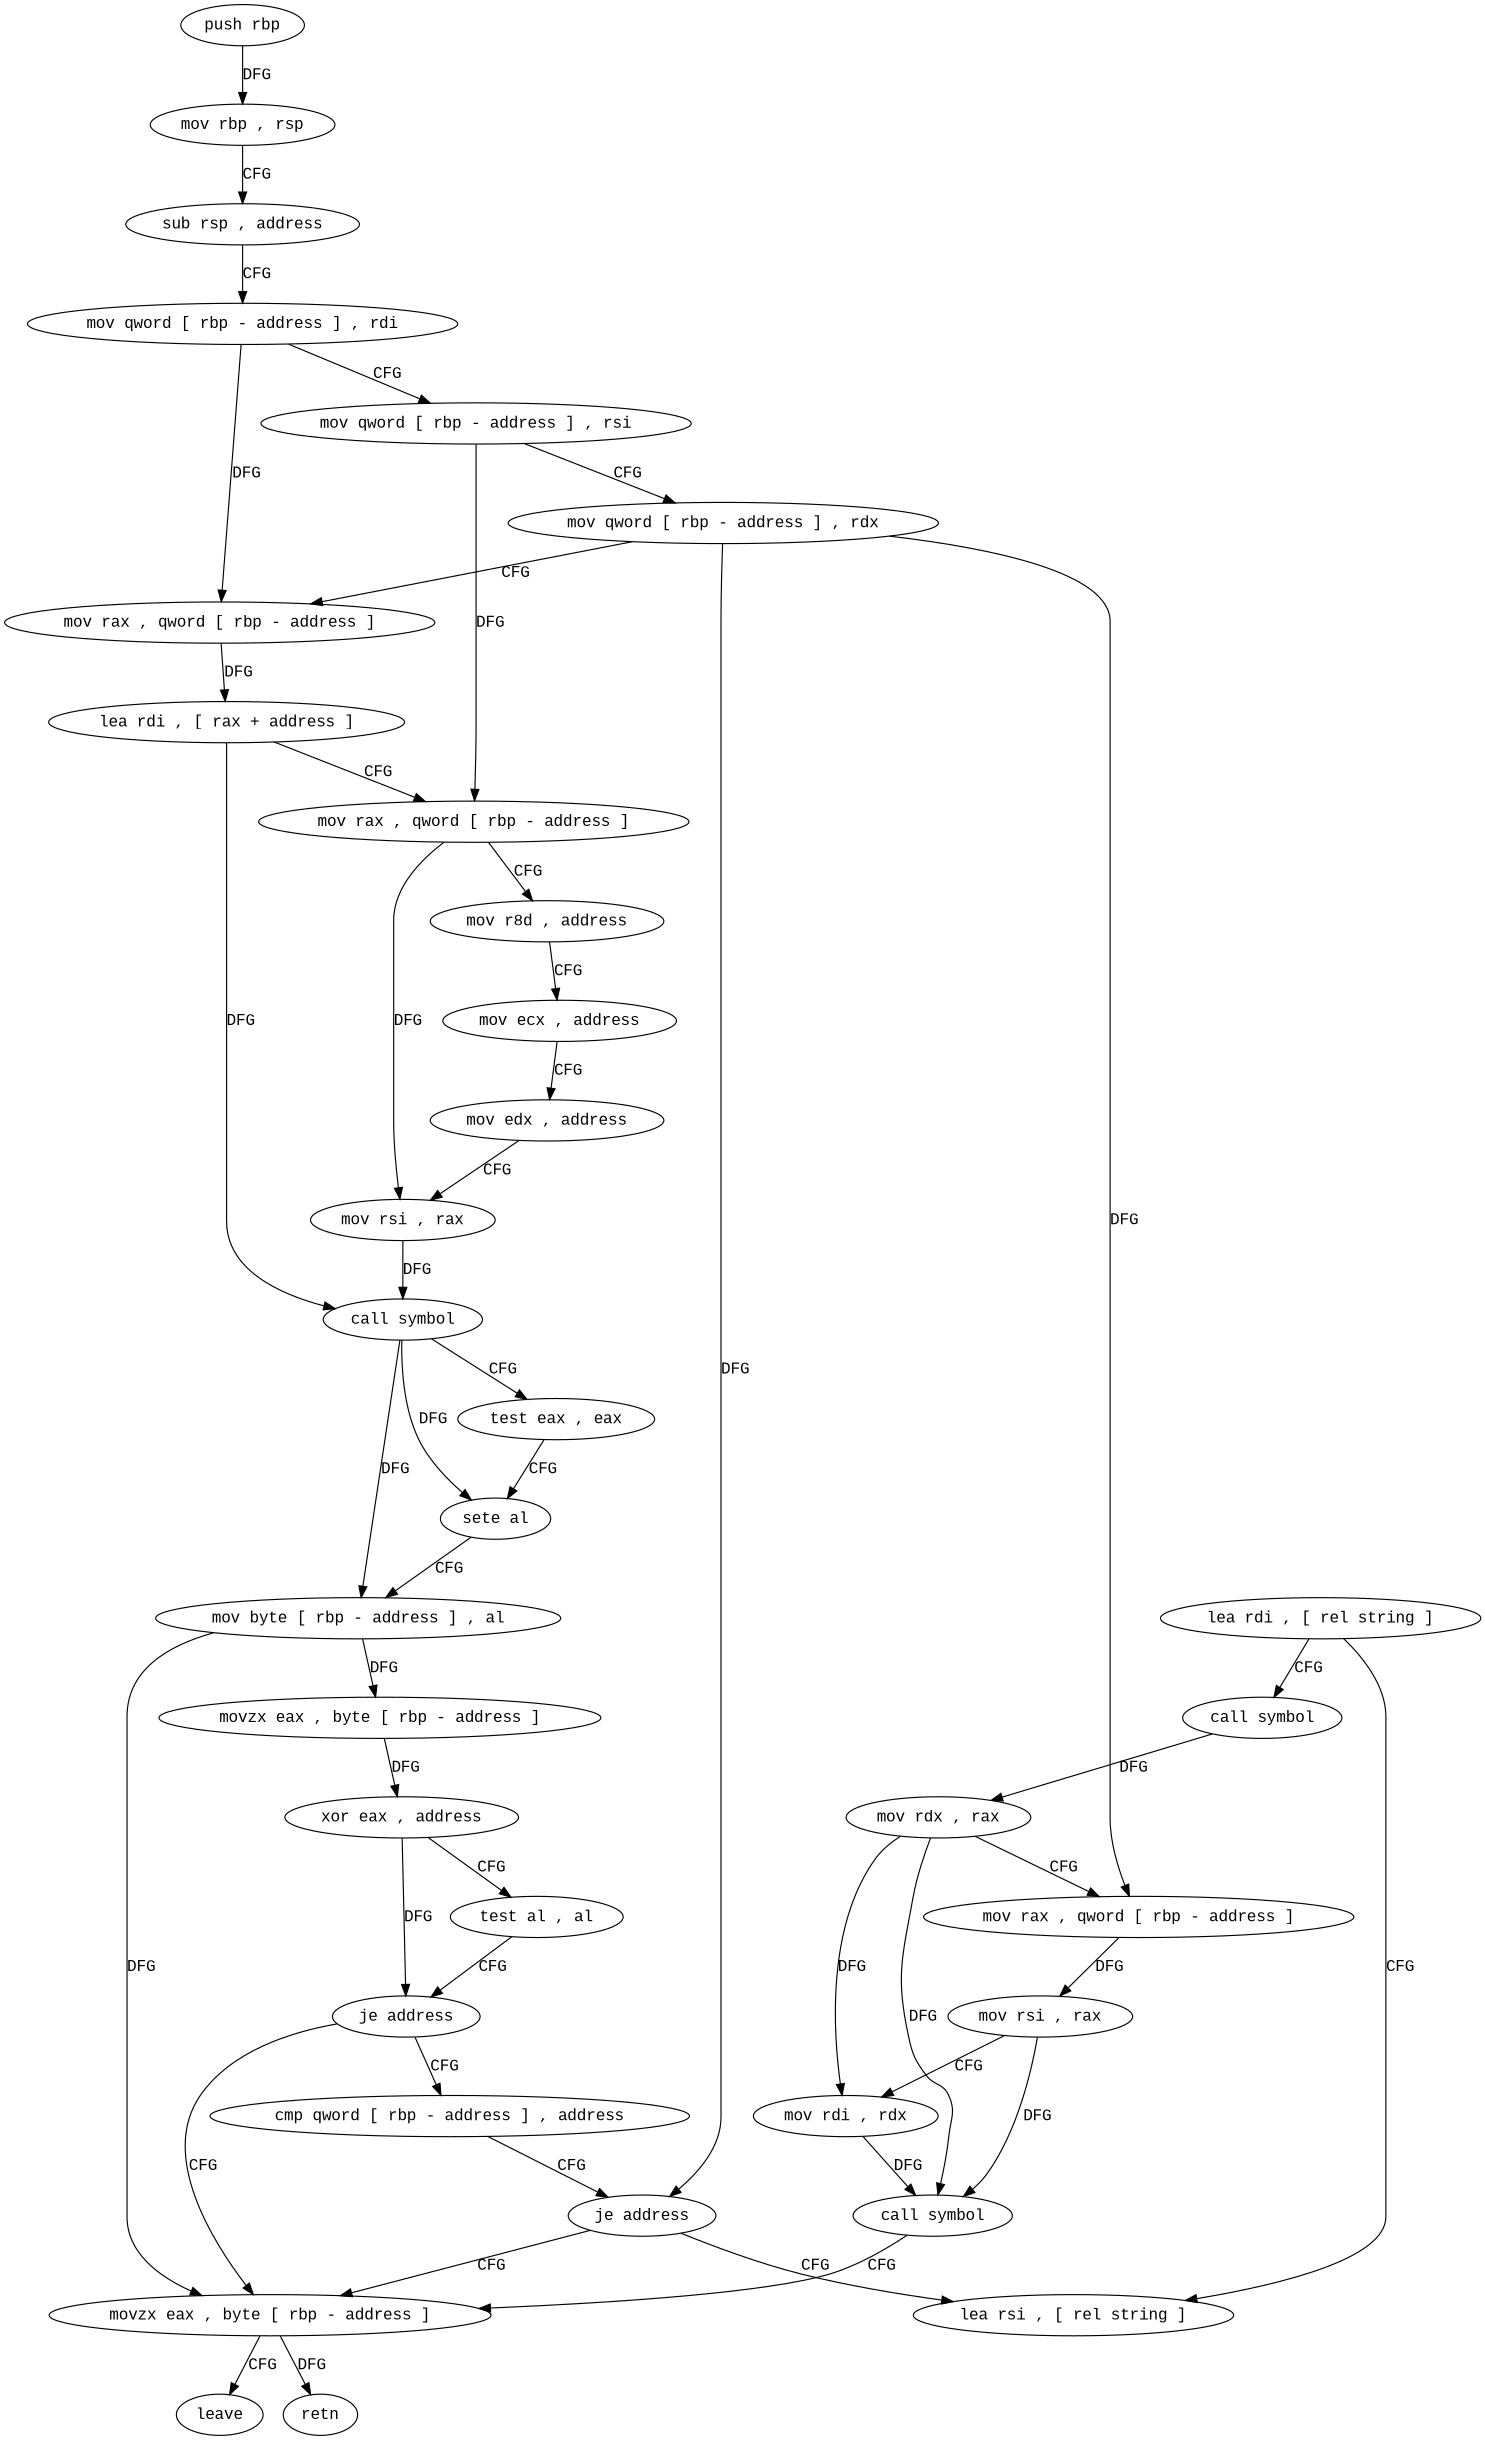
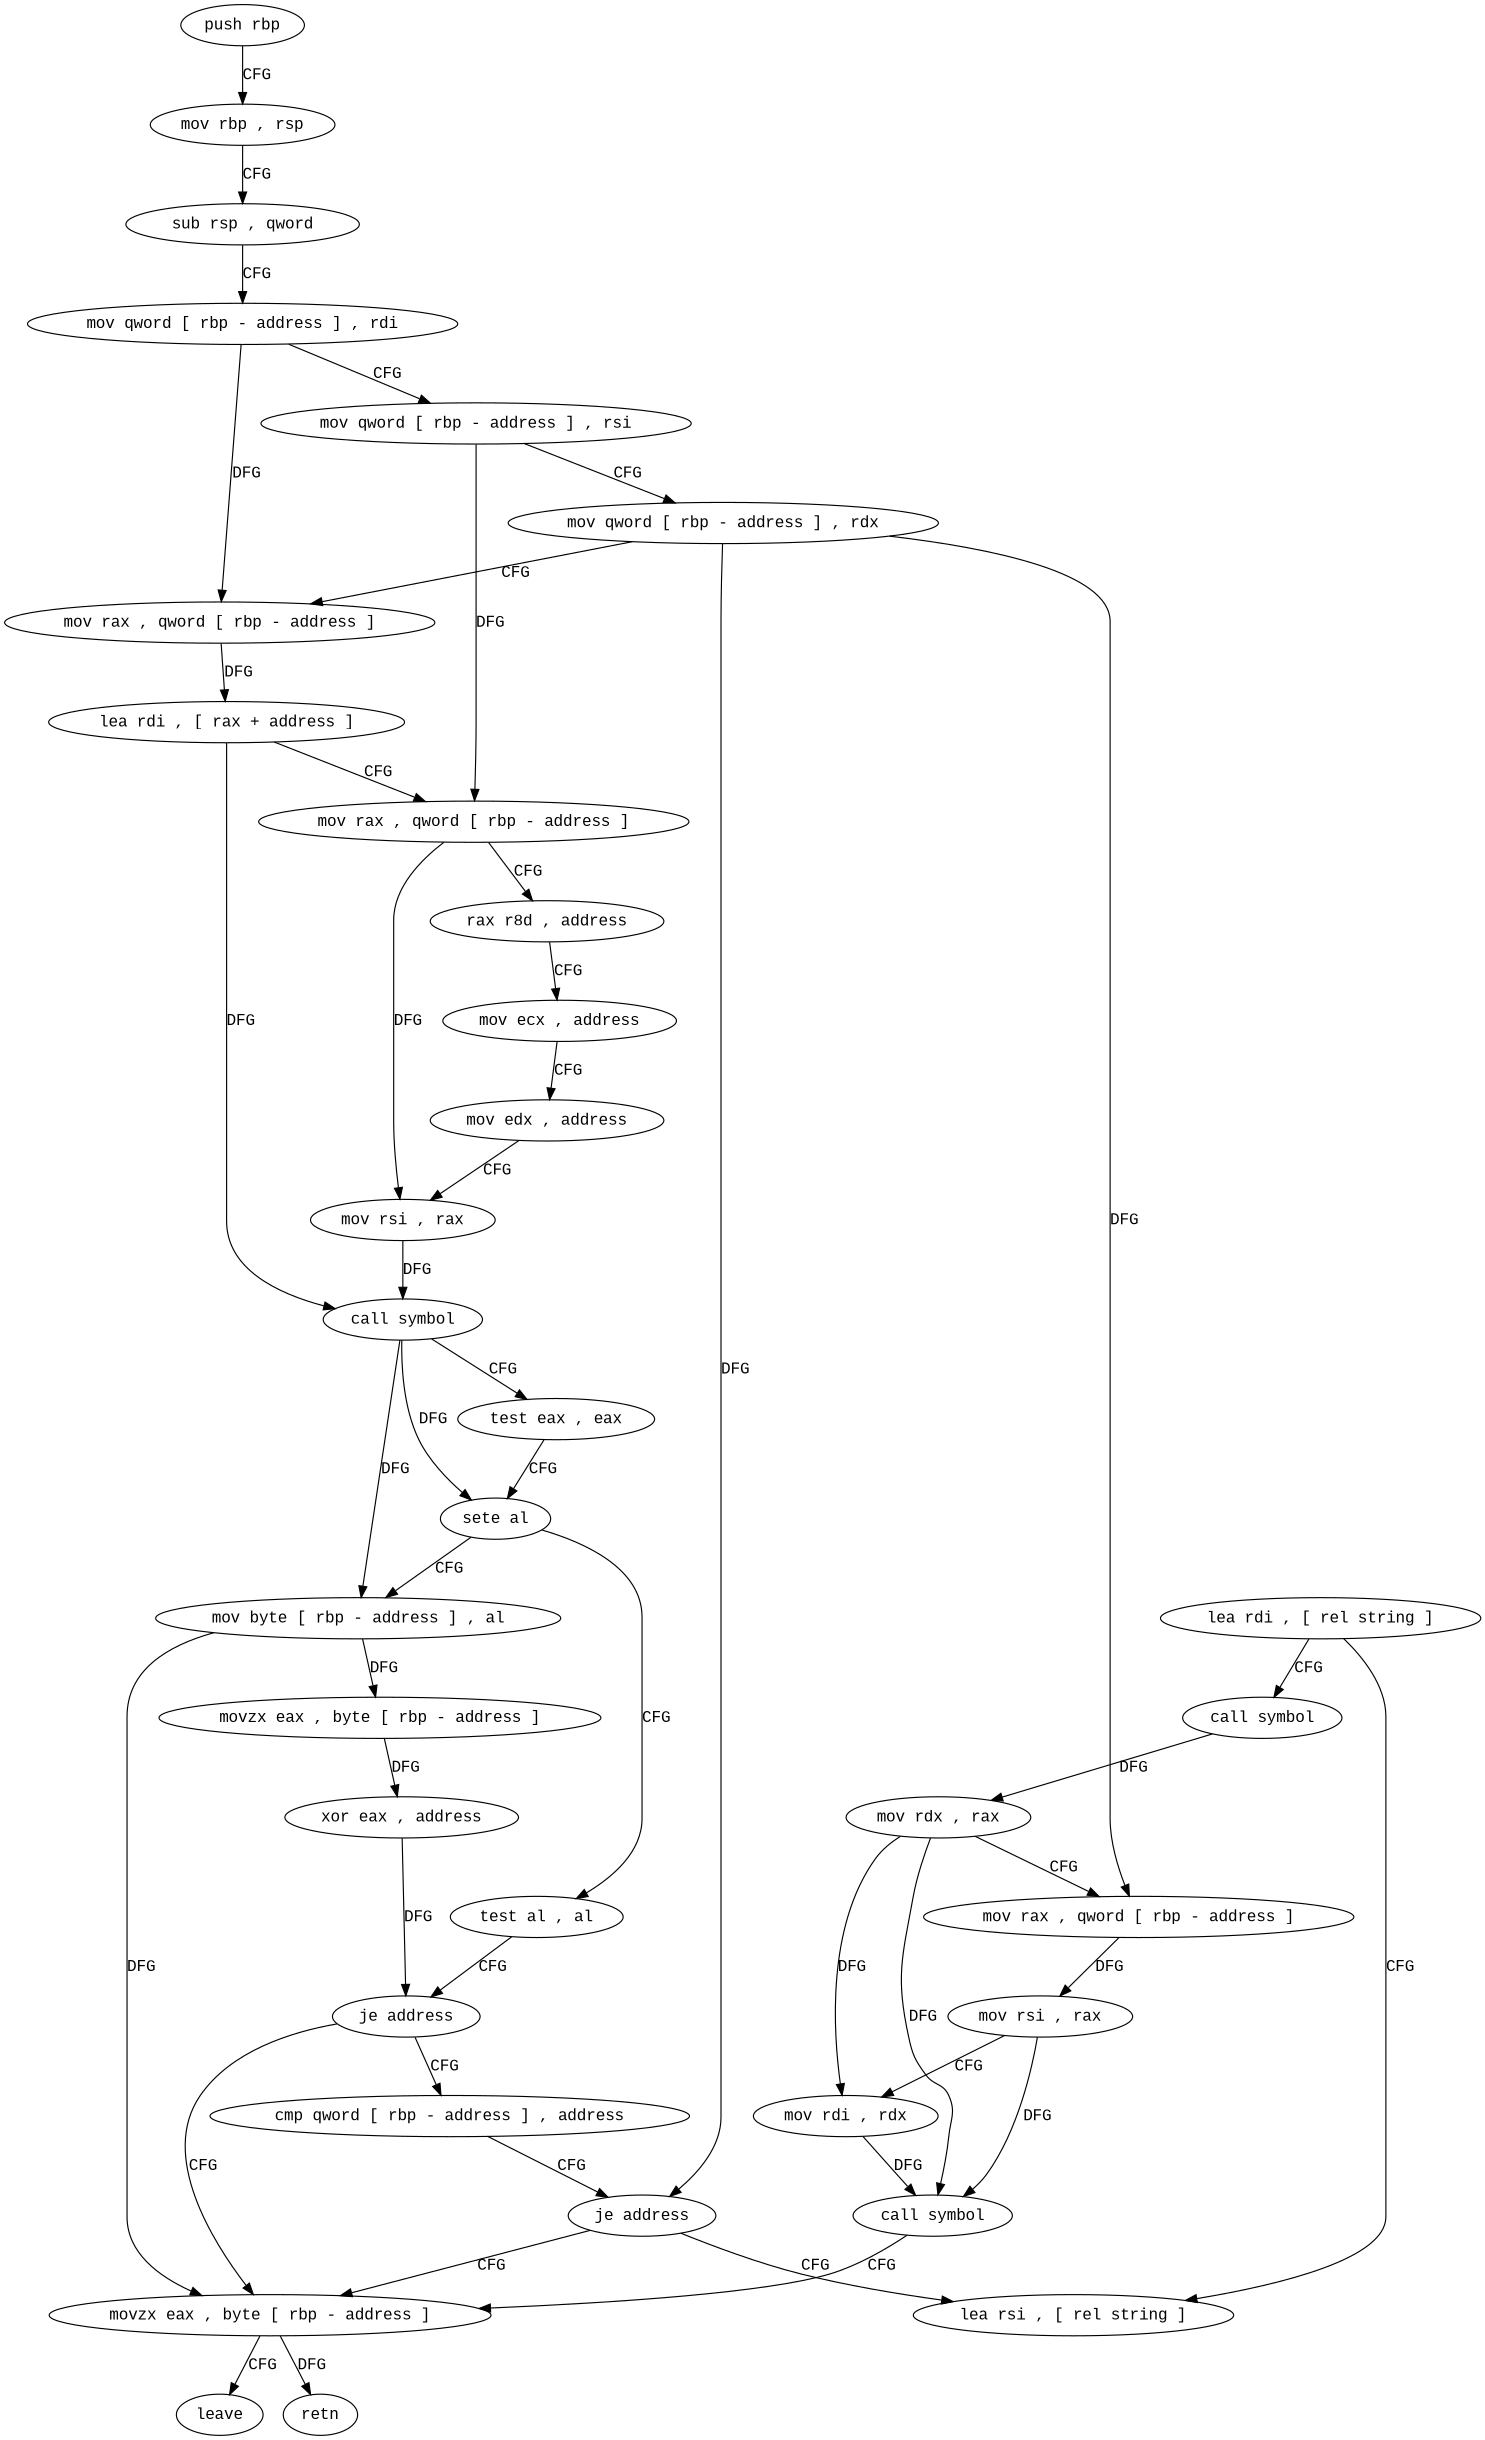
edge "push rbp" -> "mov rbp , rsp": label "DFG" -> "CFG"
node "sub rsp , address": label "sub rsp , address" -> "sub rsp , qword"
node "mov r8d , address": label "mov r8d , address" -> "rax r8d , address"
edge "xor eax , address" -> "test al , al": now "sete al" -> "test al , al"
